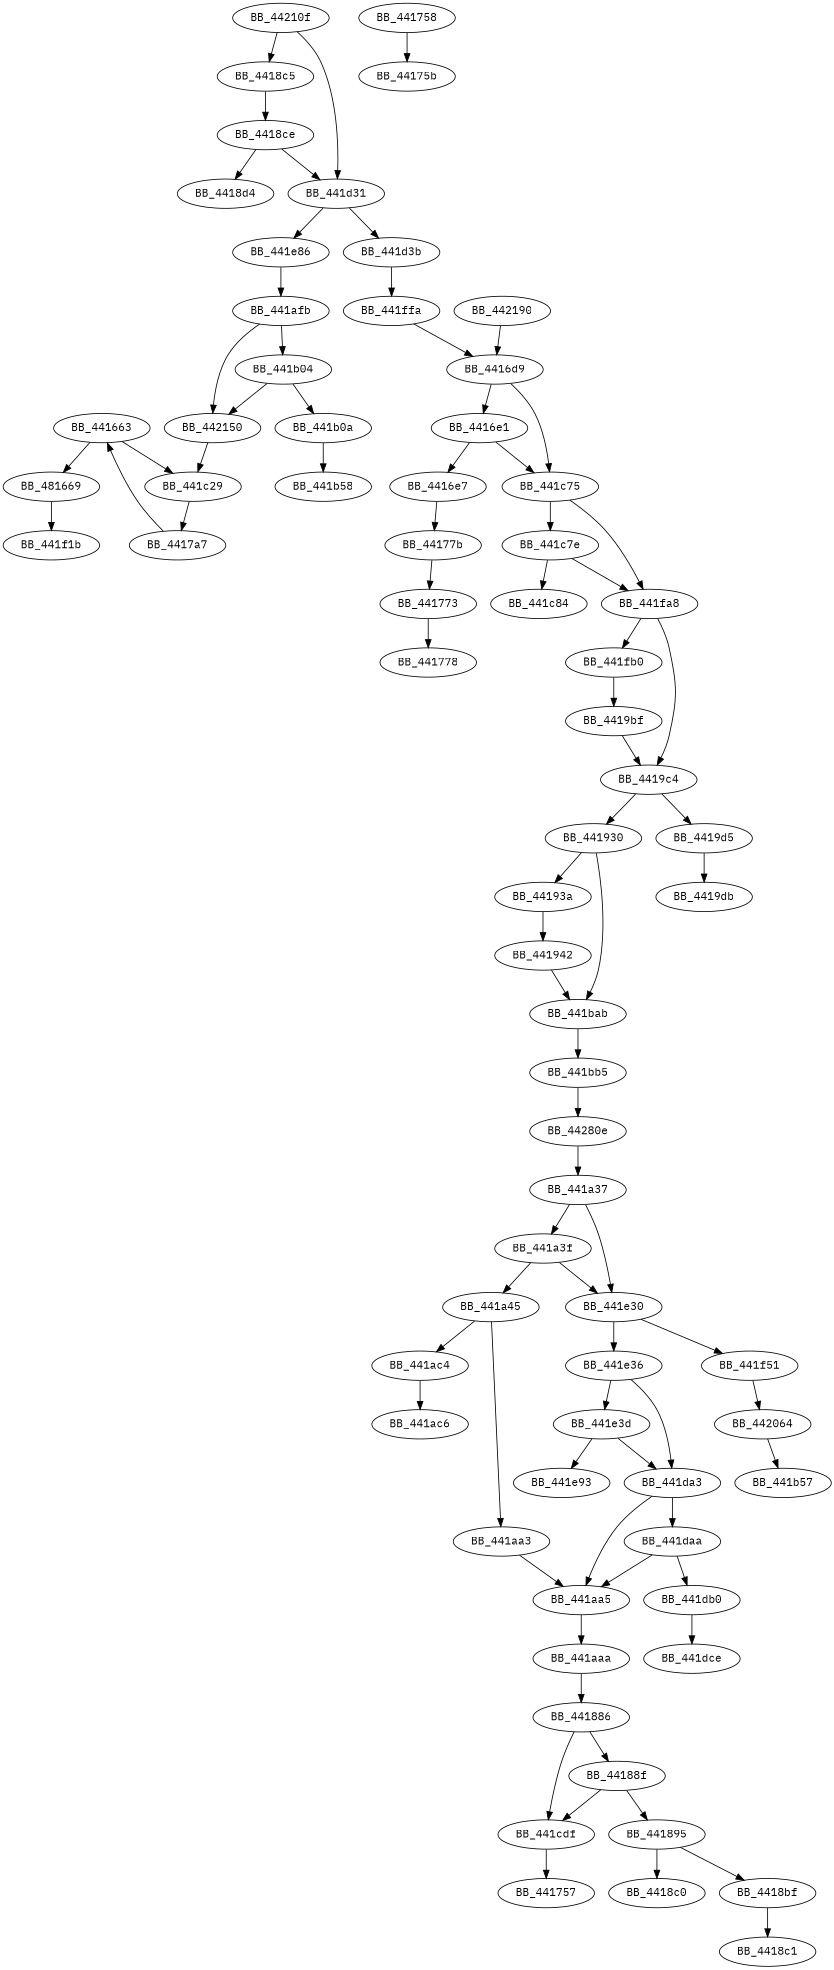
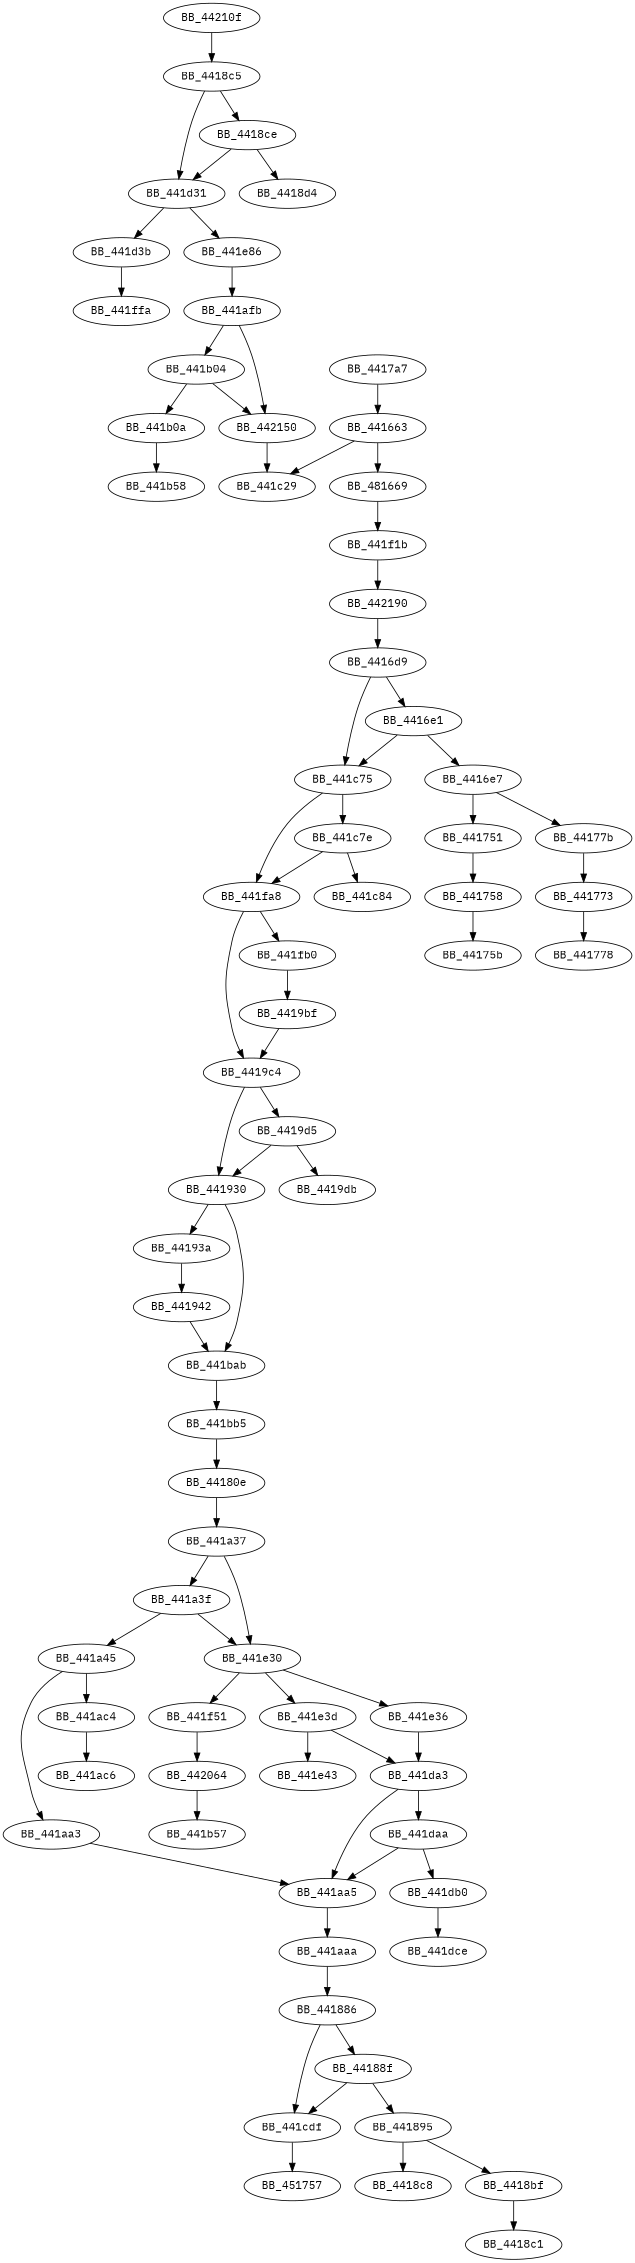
edge "BB_44210f" -> "BB_441d31": now "BB_4418c5" -> "BB_441d31"
edge "BB_441ffa" -> "BB_4416d9": removed
edge "BB_441c29" -> "BB_4417a7": removed
edge "BB_441f1b" -> "BB_442190": added
node "BB_441751": added
node "BB_44280e": label "BB_44280e" -> "BB_44180e"
edge "BB_4419d5" -> "BB_441930": added
edge "BB_441e36" -> "BB_441e3d": now "BB_441e30" -> "BB_441e3d"
node "BB_441e93": label "BB_441e93" -> "BB_441e43"
node "BB_441757": label "BB_441757" -> "BB_451757"
node "BB_4418c0": label "BB_4418c0" -> "BB_4418c8"
